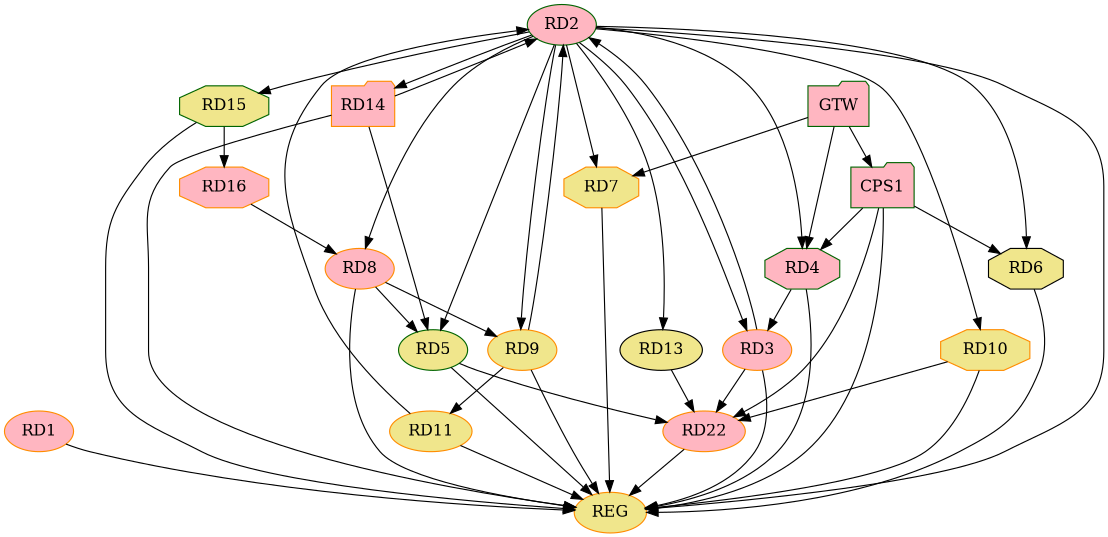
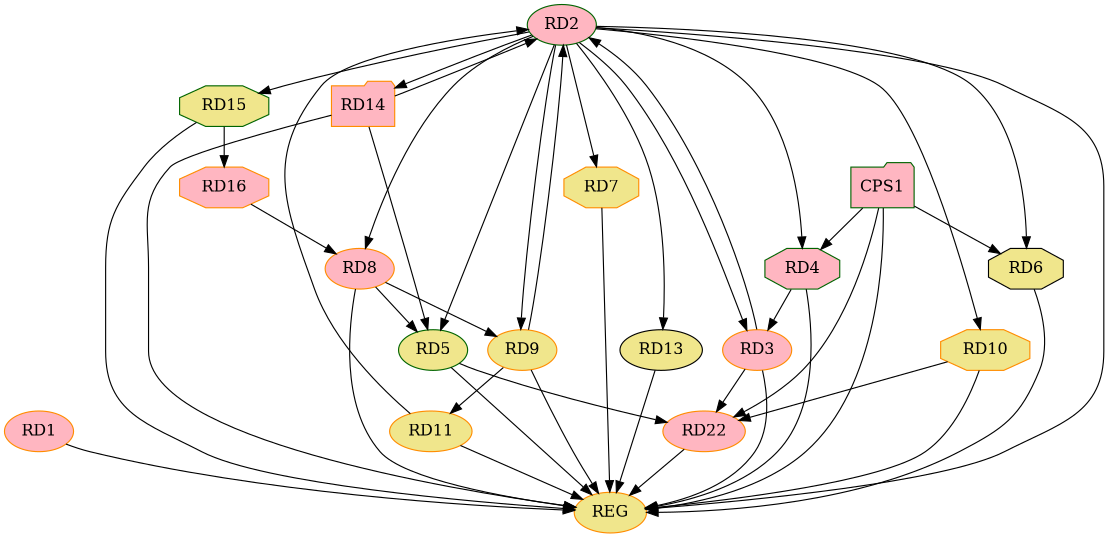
node "GTW": removed
edge "RD13" -> "RD22": now "RD13" -> "REG"
